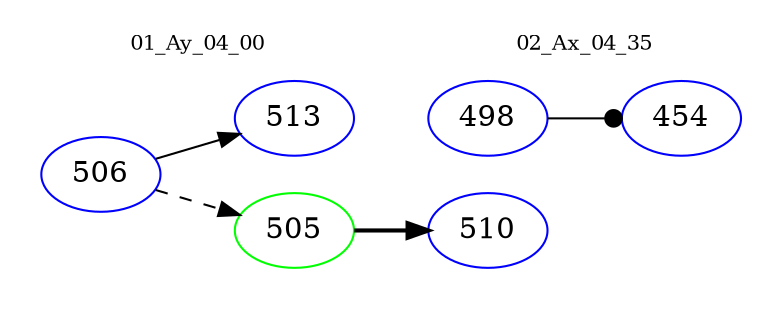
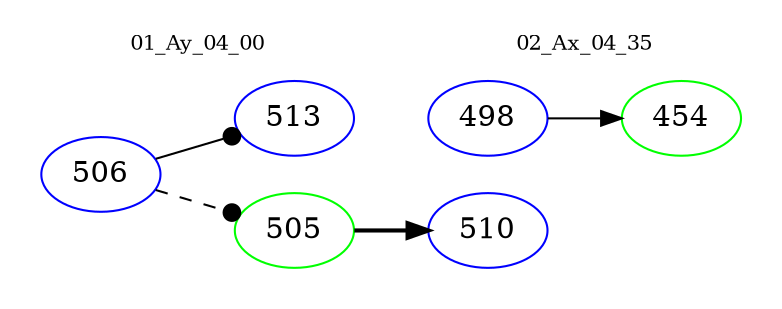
edge "498" -> "454": arrowhead dot -> normal
node "454": color blue -> green
edge "506" -> "513": arrowhead normal -> dot
edge "506" -> "505": arrowhead normal -> dot
